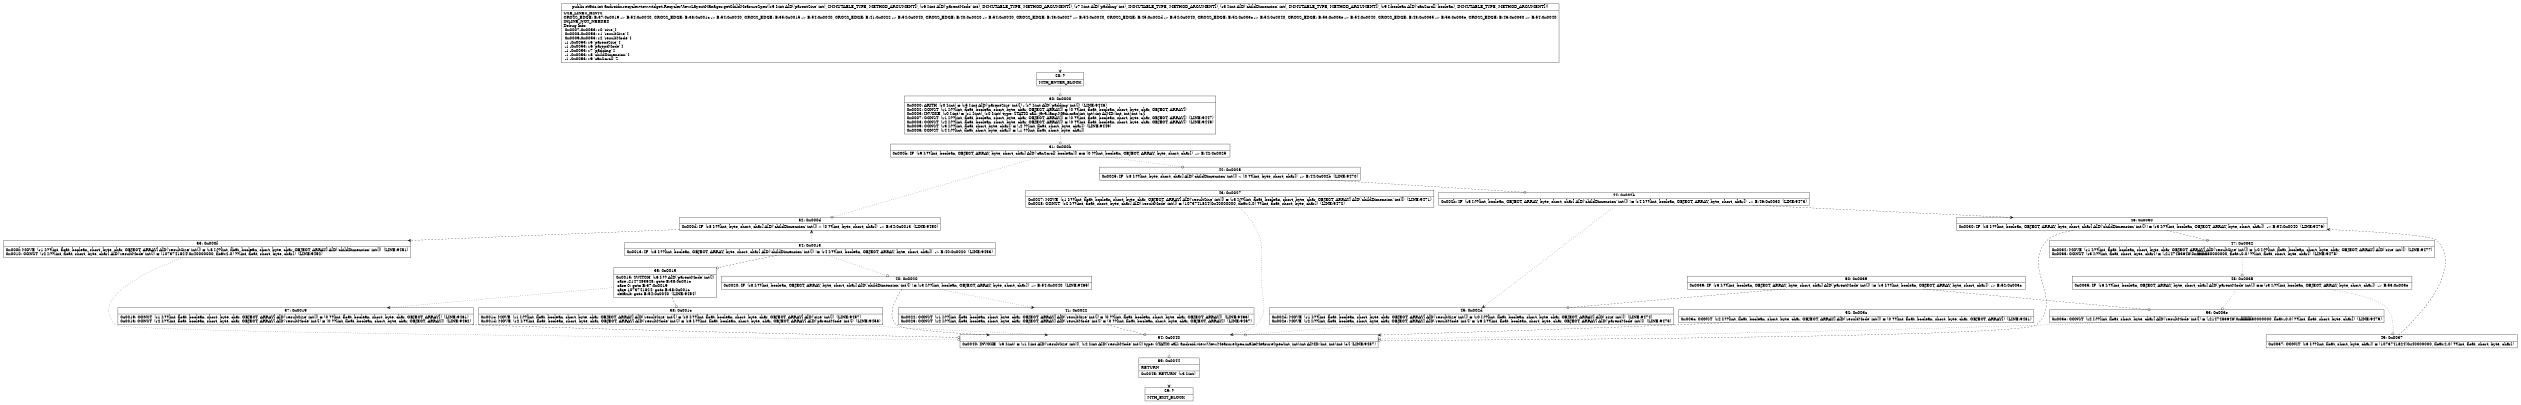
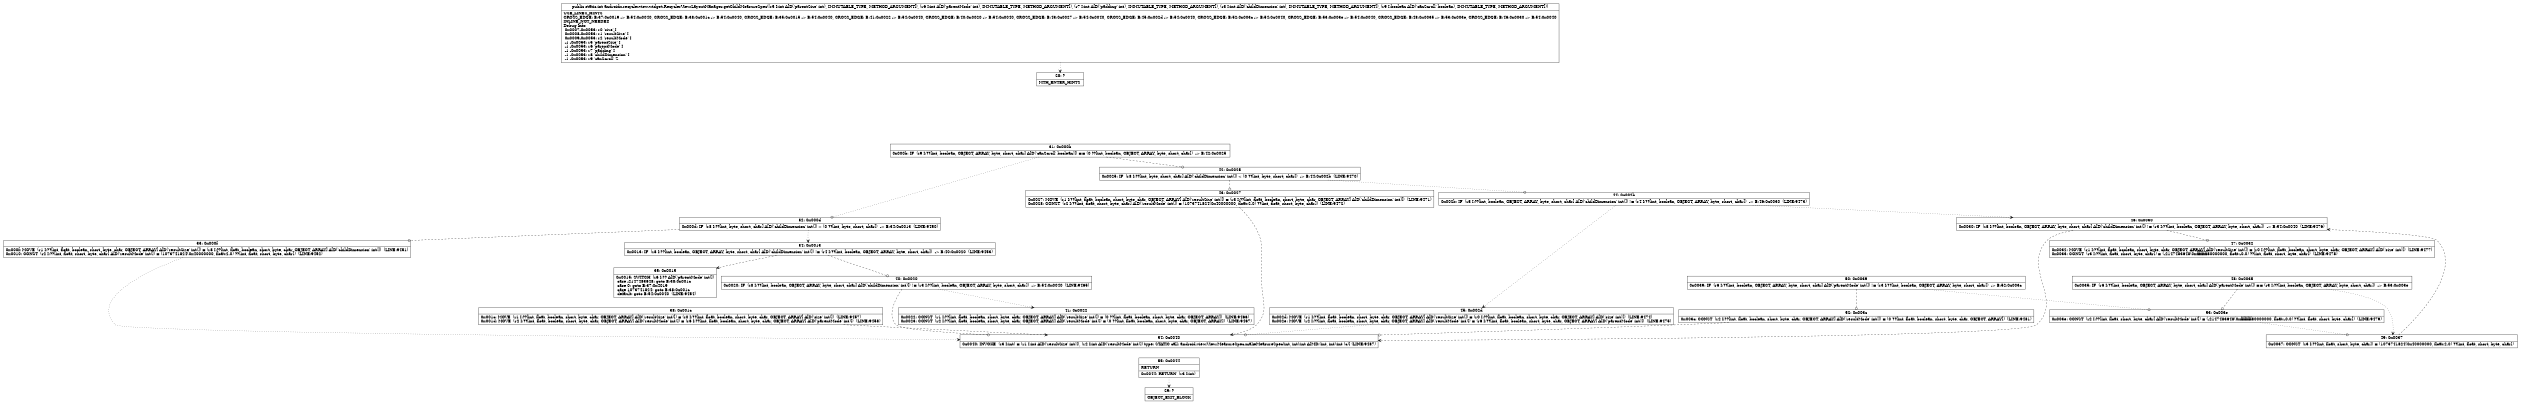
node "28: ?": text "MTH_ENTER_BLOCK" -> "MTH_ENTER_HINTS"
node "30: 0x0000": removed
edge "31: 0x000b" -> "42: 0x0025": style dotted -> dashed
edge "42: 0x0025" -> "43: 0x0027": added
edge "42: 0x0025" -> "44: 0x002b": style dashed -> dotted
edge "44: 0x002b" -> "46: 0x0030": style dashed -> dotted
edge "32: 0x000d" -> "33: 0x000f": arrowhead vee -> odot
edge "34: 0x0013" -> "32: 0x000d": reversed
edge "34: 0x0013" -> "35: 0x0015": arrowhead odot -> vee
edge "34: 0x0013" -> "40: 0x0020": style dotted -> dashed
edge "47: 0x0032" -> "48: 0x0035": removed
edge "43: 0x0027" -> "54: 0x0040": style dotted -> dashed
node "35: 0x0015": text "case 0: goto B:37:0x0019" -> "case 0: goto B:37:0x4019"
edge "50: 0x0039" -> "45: 0x002d": now "50: 0x0039" -> "52: 0x003c"
edge "48: 0x0035" -> "53: 0x003e": style dotted -> dashed
edge "50: 0x0039" -> "53: 0x003e": style dashed -> dotted
edge "48: 0x0035" -> "49: 0x0037": arrowhead odot -> vee
edge "35: 0x0015" -> "38: 0x001c": removed
node "37: 0x0019": removed
edge "52: 0x003c" -> "54: 0x0040": arrowhead vee -> odot
edge "38: 0x001c" -> "54: 0x0040": style dotted -> dashed
edge "41: 0x0022" -> "54: 0x0040": removed
edge "40: 0x0020" -> "54: 0x0040": arrowhead vee -> odot
edge "53: 0x003e" -> "54: 0x0040": now "53: 0x003e" -> "49: 0x0037"
edge "33: 0x000f" -> "54: 0x0040": arrowhead odot -> vee
edge "46: 0x0030" -> "54: 0x0040": arrowhead odot -> vee
edge "54: 0x0040" -> "55: 0x0044": removed
node "55: 0x0044": text "0x0045: RETURN  (r3 I:int)" -> "0x0044: RETURN  (r3 I:int)"
node "29: ?": text "MTH_EXIT_BLOCK" -> "OBJECT_EXIT_BLOCK"
